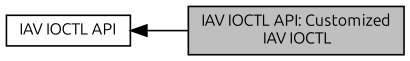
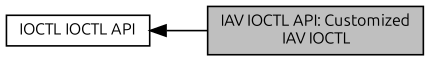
node "IAV IOCTL API": label "IAV IOCTL API" -> "IOCTL IOCTL API"
